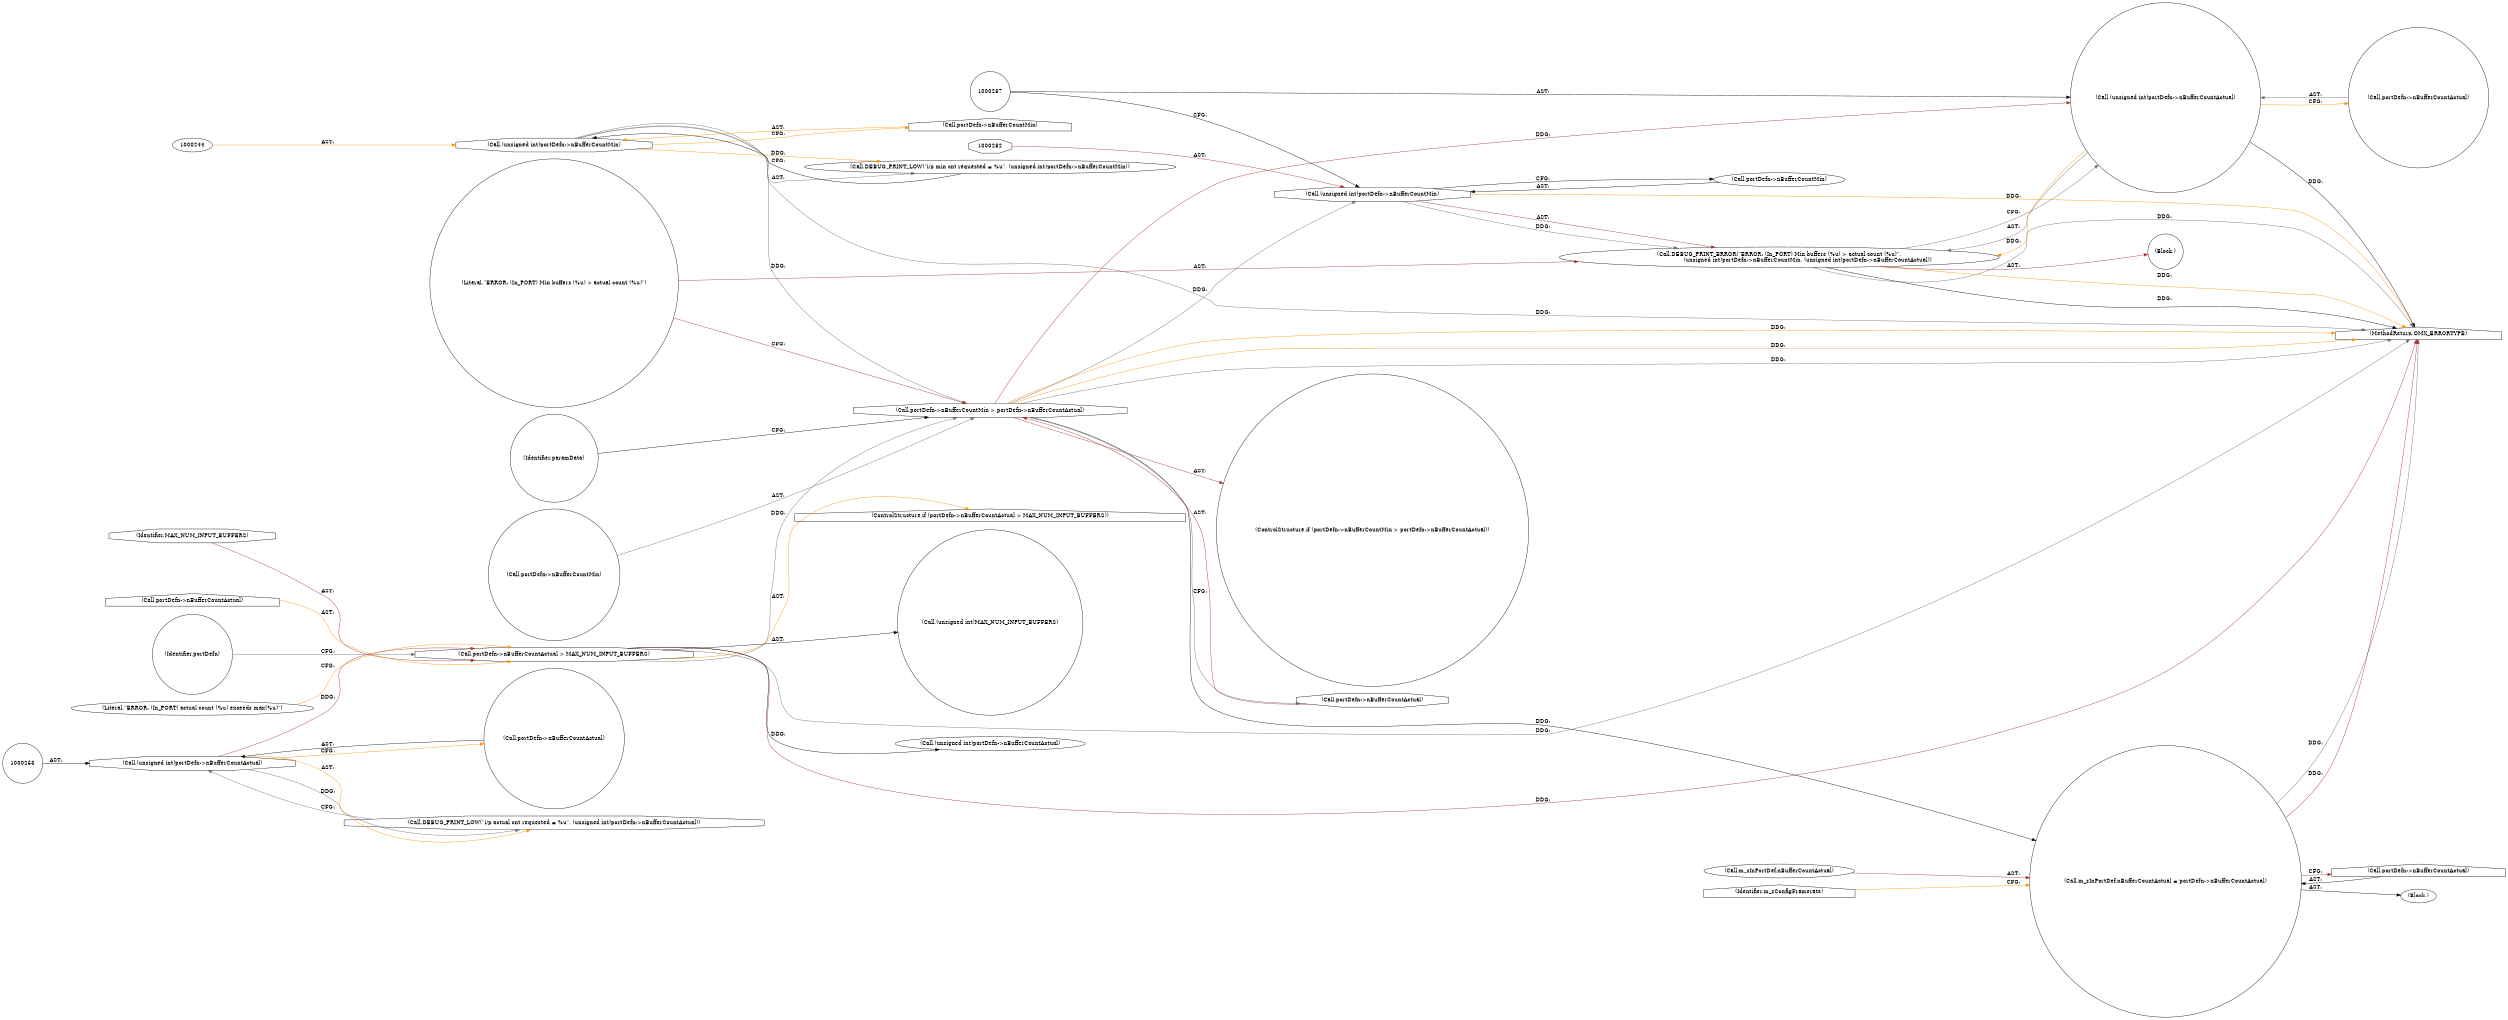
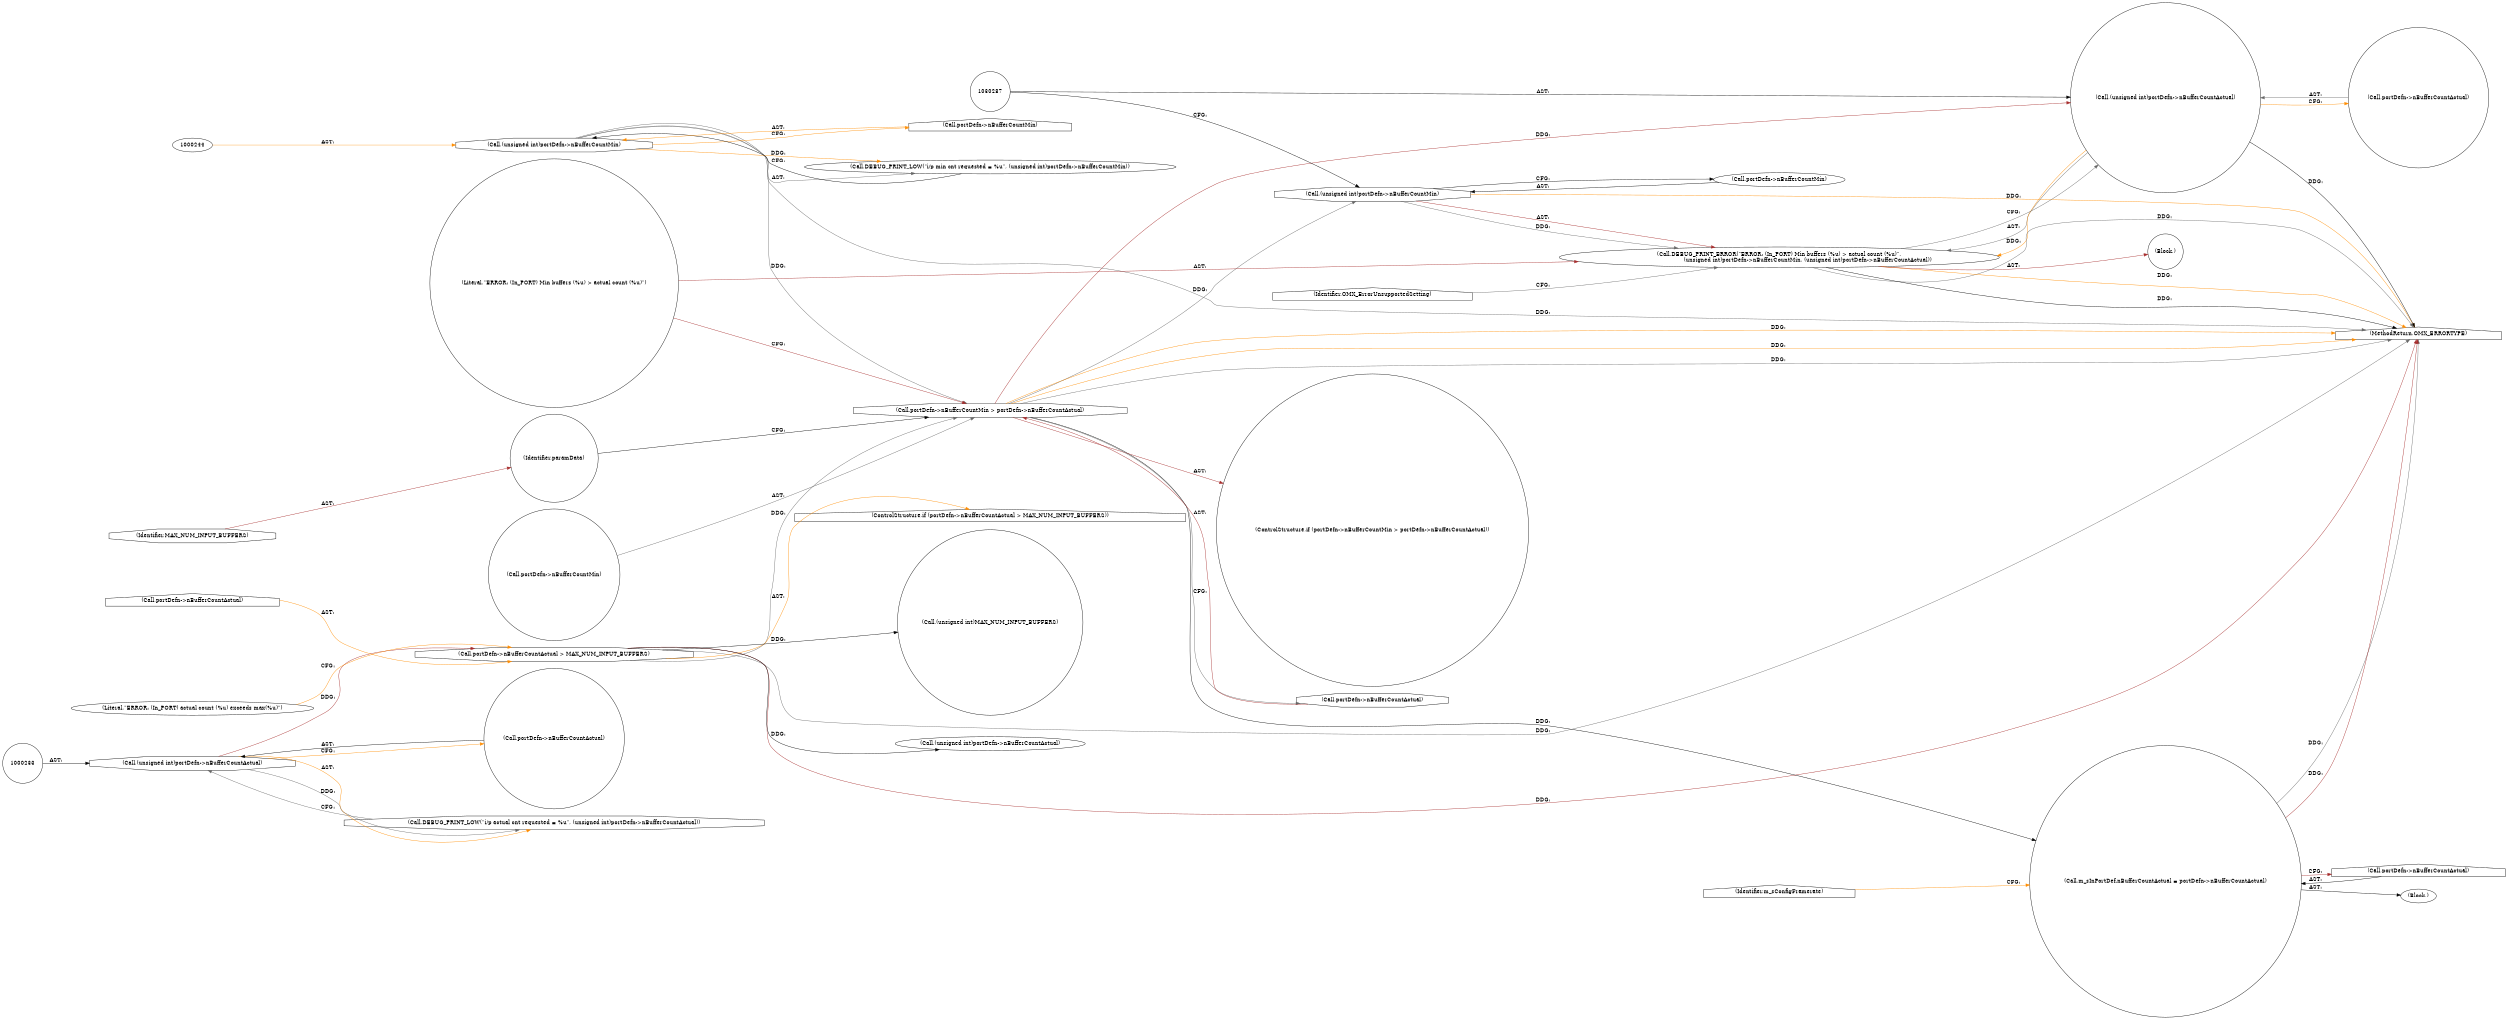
node "1000287": label "1000287" -> "1030287"
node "1000282": removed
node "(Identifier,OMX_ErrorUnsupportedSetting)": added
edge "(Identifier,MAX_NUM_INPUT_BUFFERS)" -> "(Call,portDefn->nBufferCountActual > MAX_NUM_INPUT_BUFFERS)": now "(Identifier,MAX_NUM_INPUT_BUFFERS)" -> "(Identifier,paramData)"
edge "(Call,portDefn->nBufferCountActual > MAX_NUM_INPUT_BUFFERS)" -> "(Call,(unsigned int)MAX_NUM_INPUT_BUFFERS)": label "AST: " -> "DDG: "
node "(Identifier,portDefn)": removed
node "1000253": label "1000253" -> "1000233"
node "(Call,m_sInPortDef.nBufferCountActual)": removed
